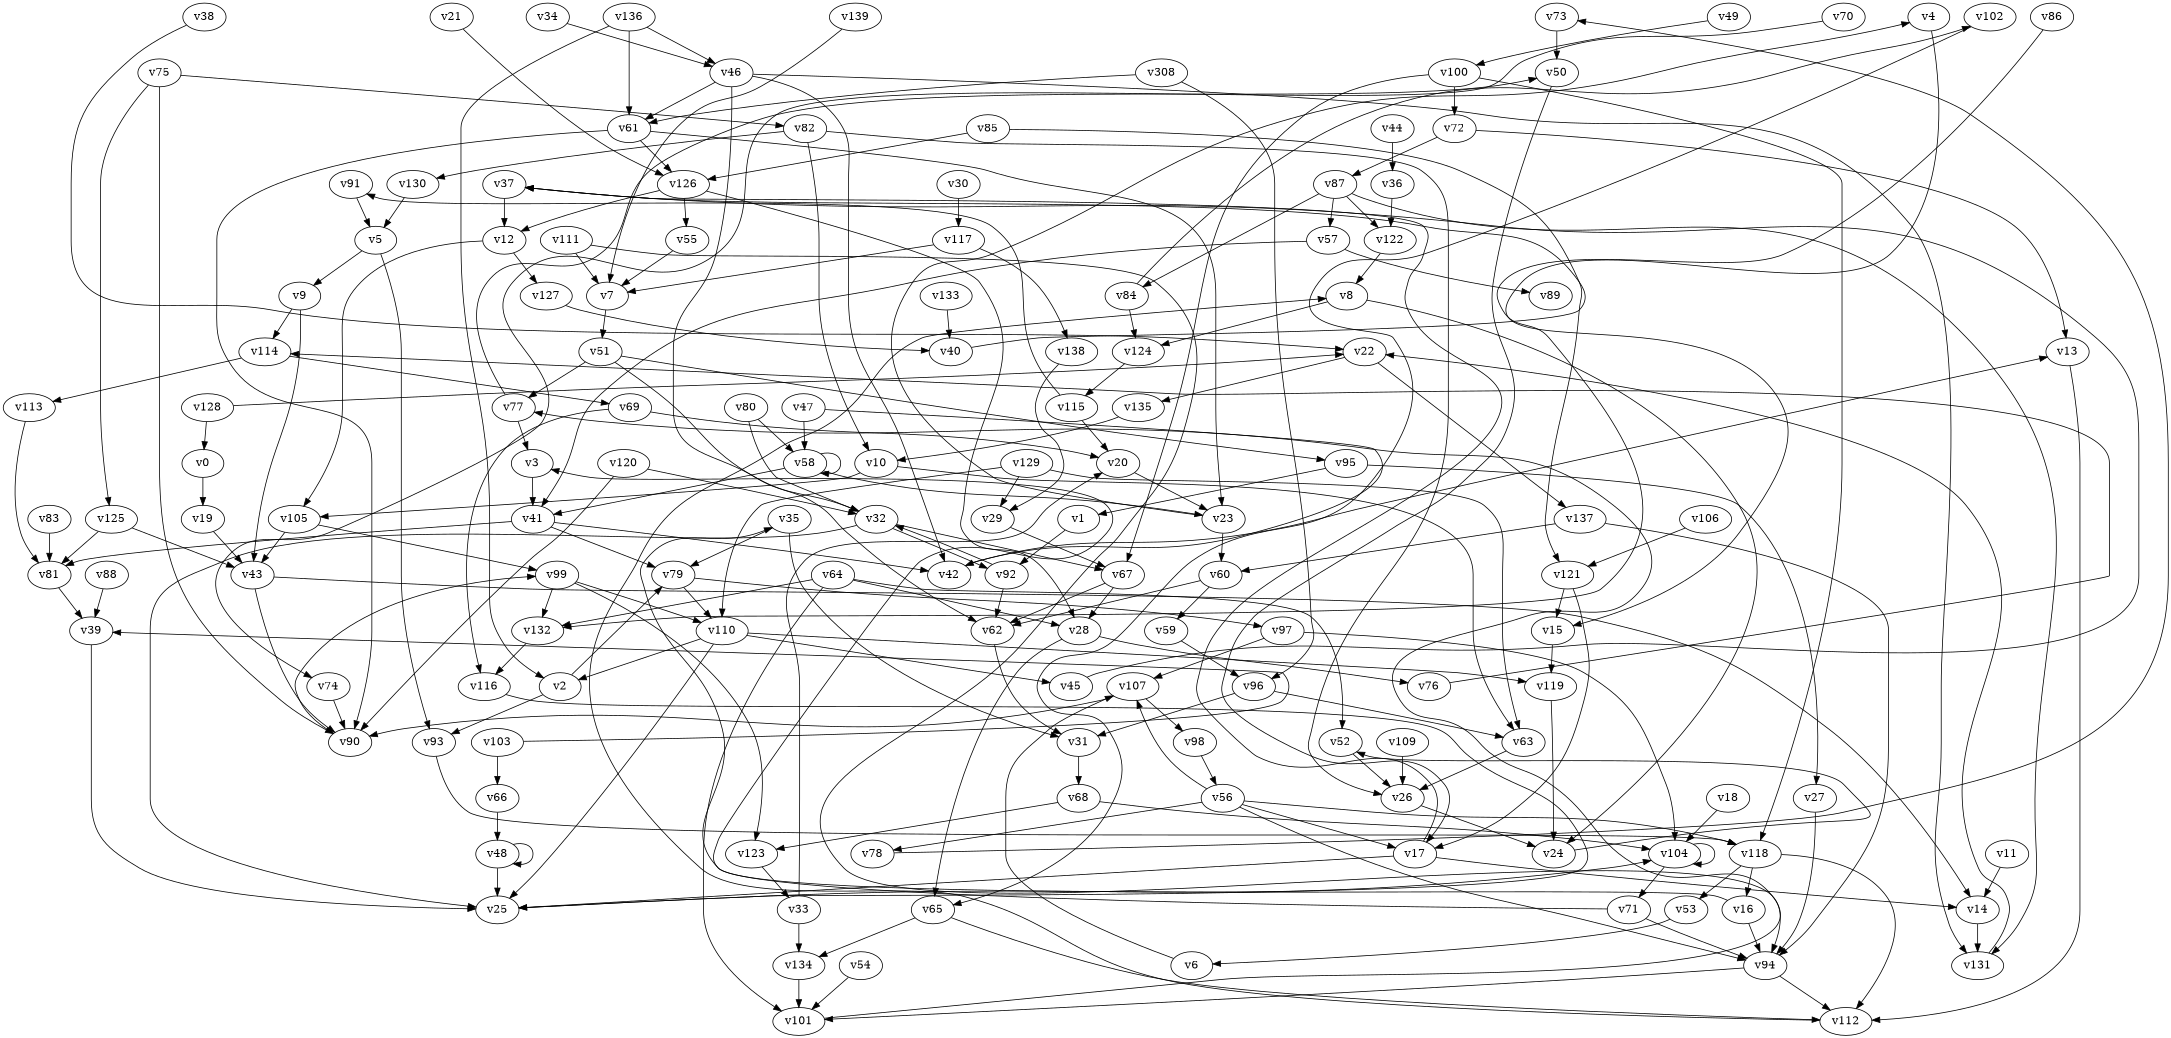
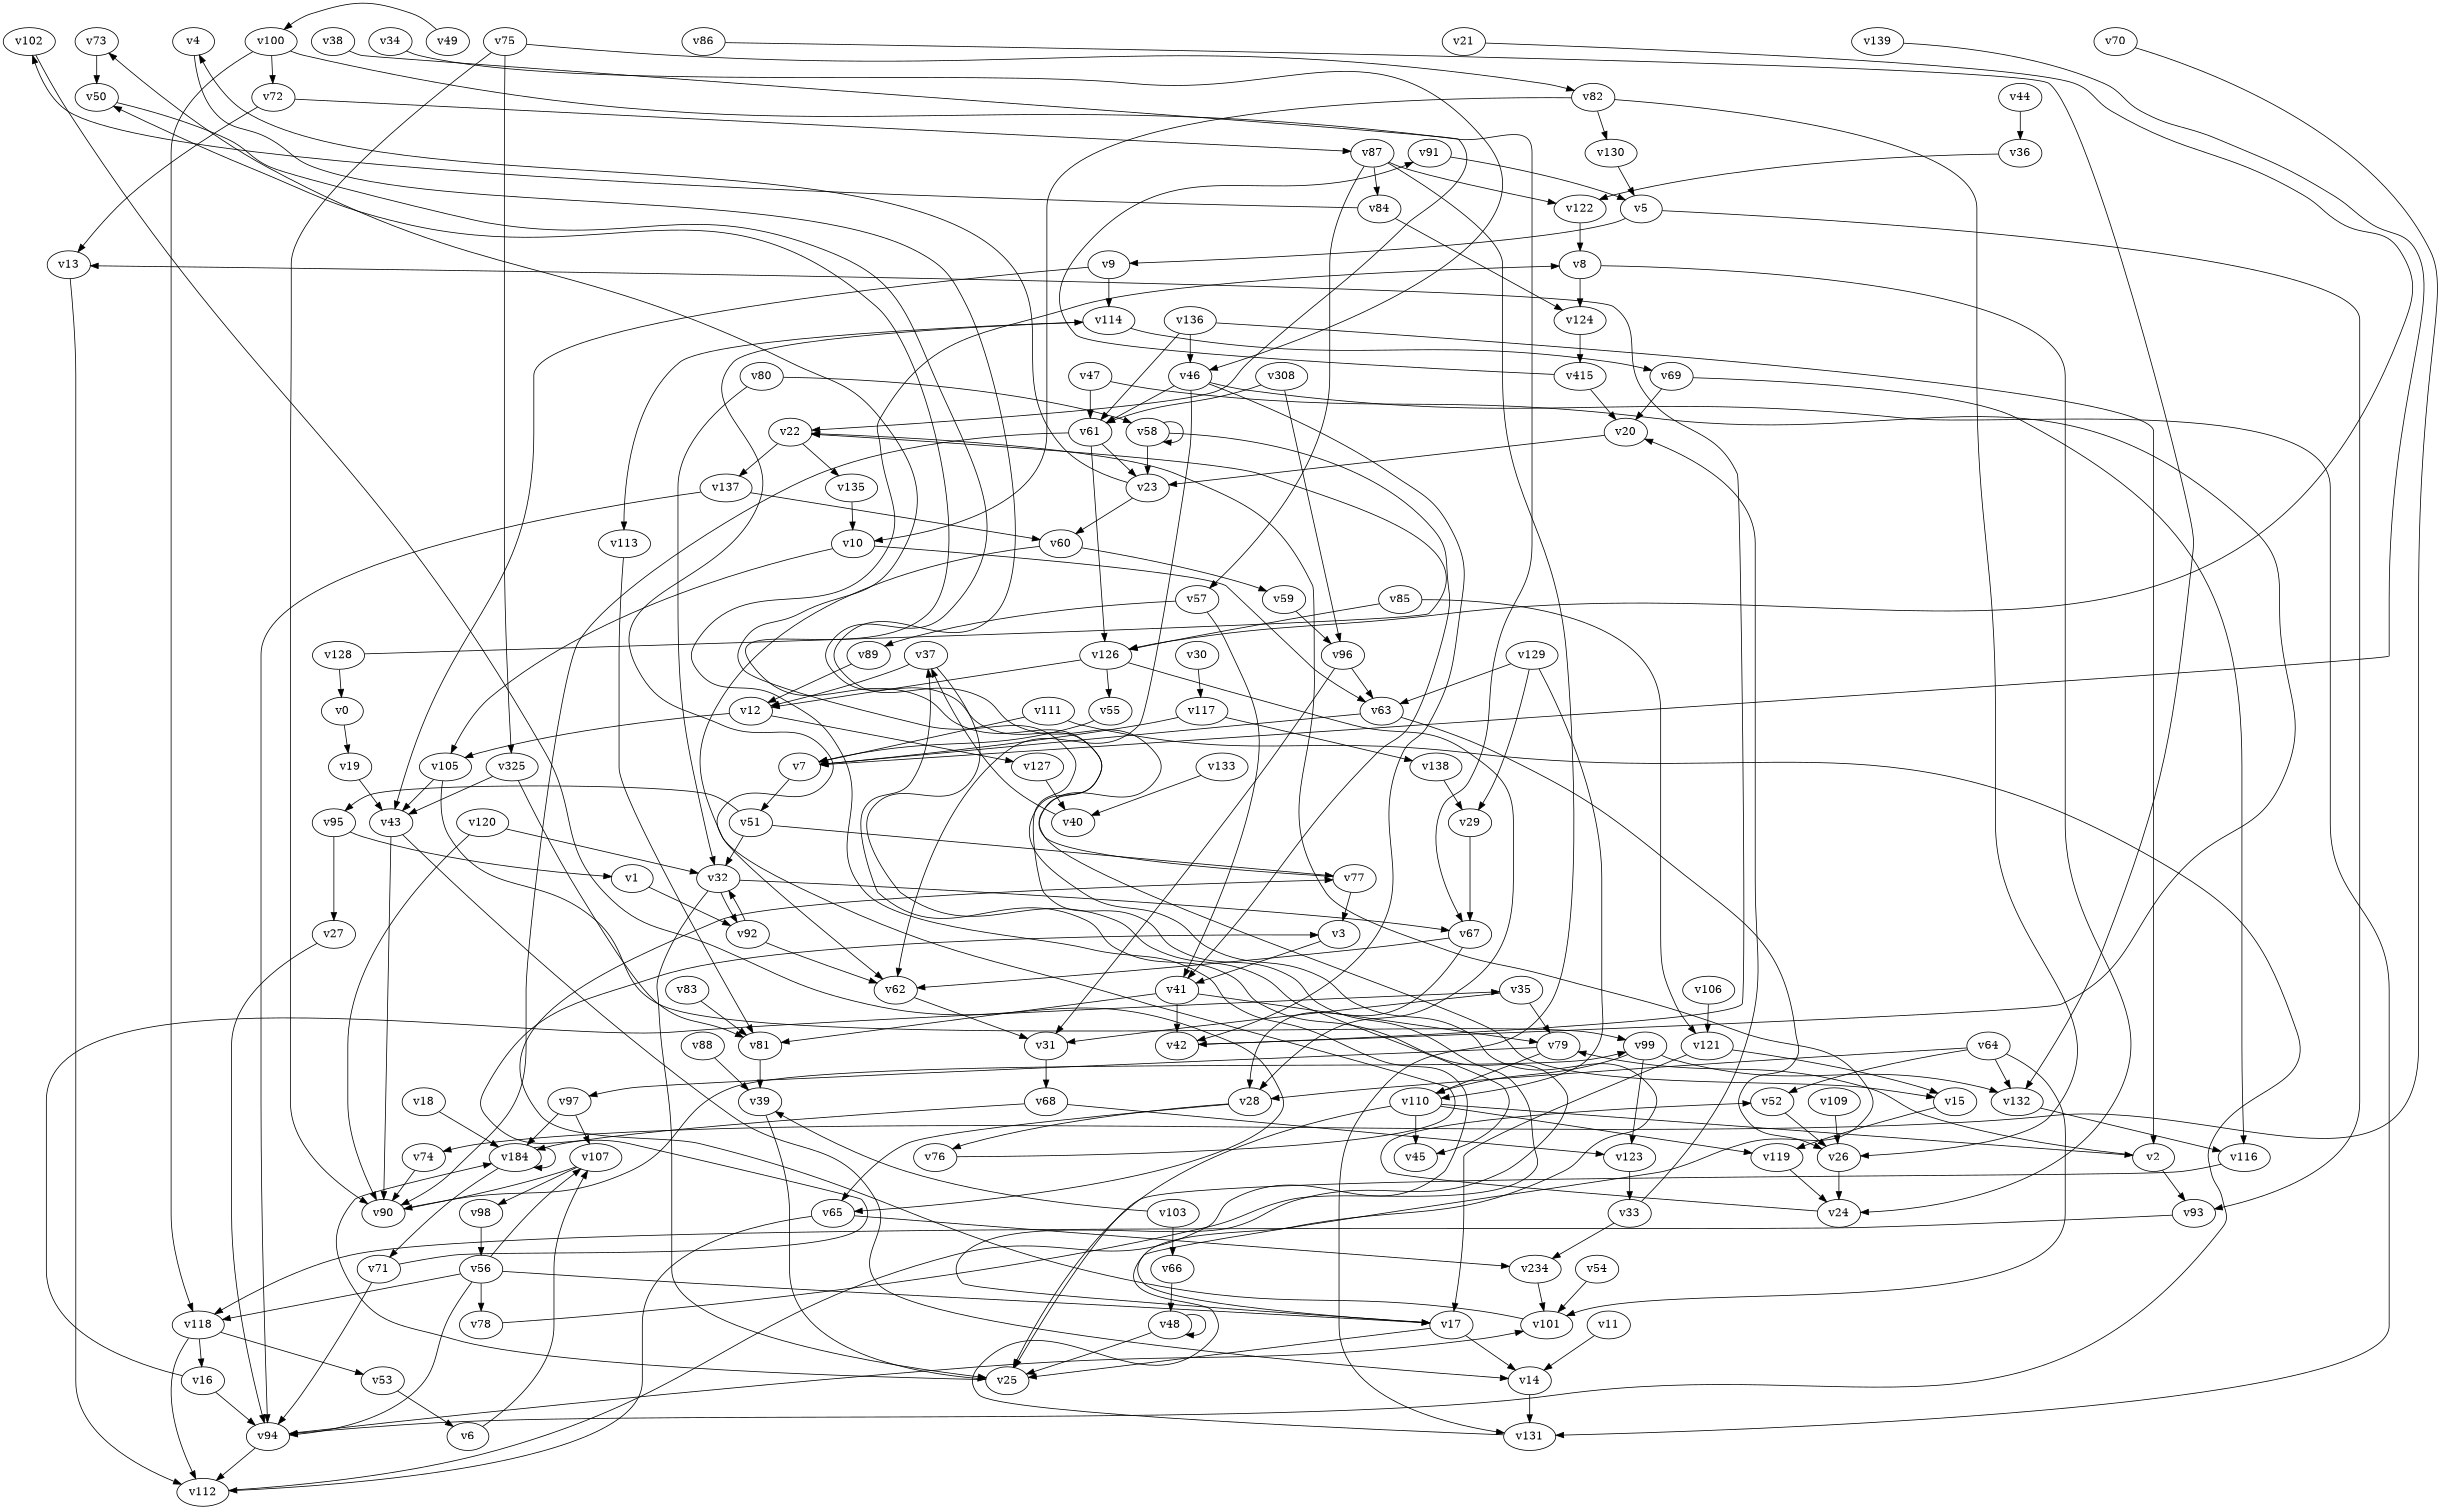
edge "v45" -> "v37": reversed
node "v115": label "v115" -> "v415"
edge "v47" -> "v58": now "v47" -> "v61"
node "v125": label "v125" -> "v325"
edge "v89" -> "v12": added
edge "v63" -> "v7": added
node "v104": label "v104" -> "v184"
node "v134": label "v134" -> "v234"
